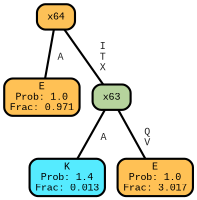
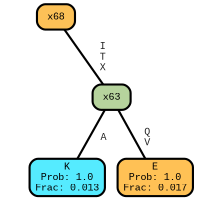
node "x64": label "x64" -> "x68"
node "E Prob: 1.0 Frac: 0.971": removed
node "K Prob: 1.4 Frac: 0.013": label "K Prob: 1.4 Frac: 0.013" -> "K Prob: 1.0 Frac: 0.013"
node "E Prob: 1.0 Frac: 3.017": label "E Prob: 1.0 Frac: 3.017" -> "E Prob: 1.0 Frac: 0.017"
